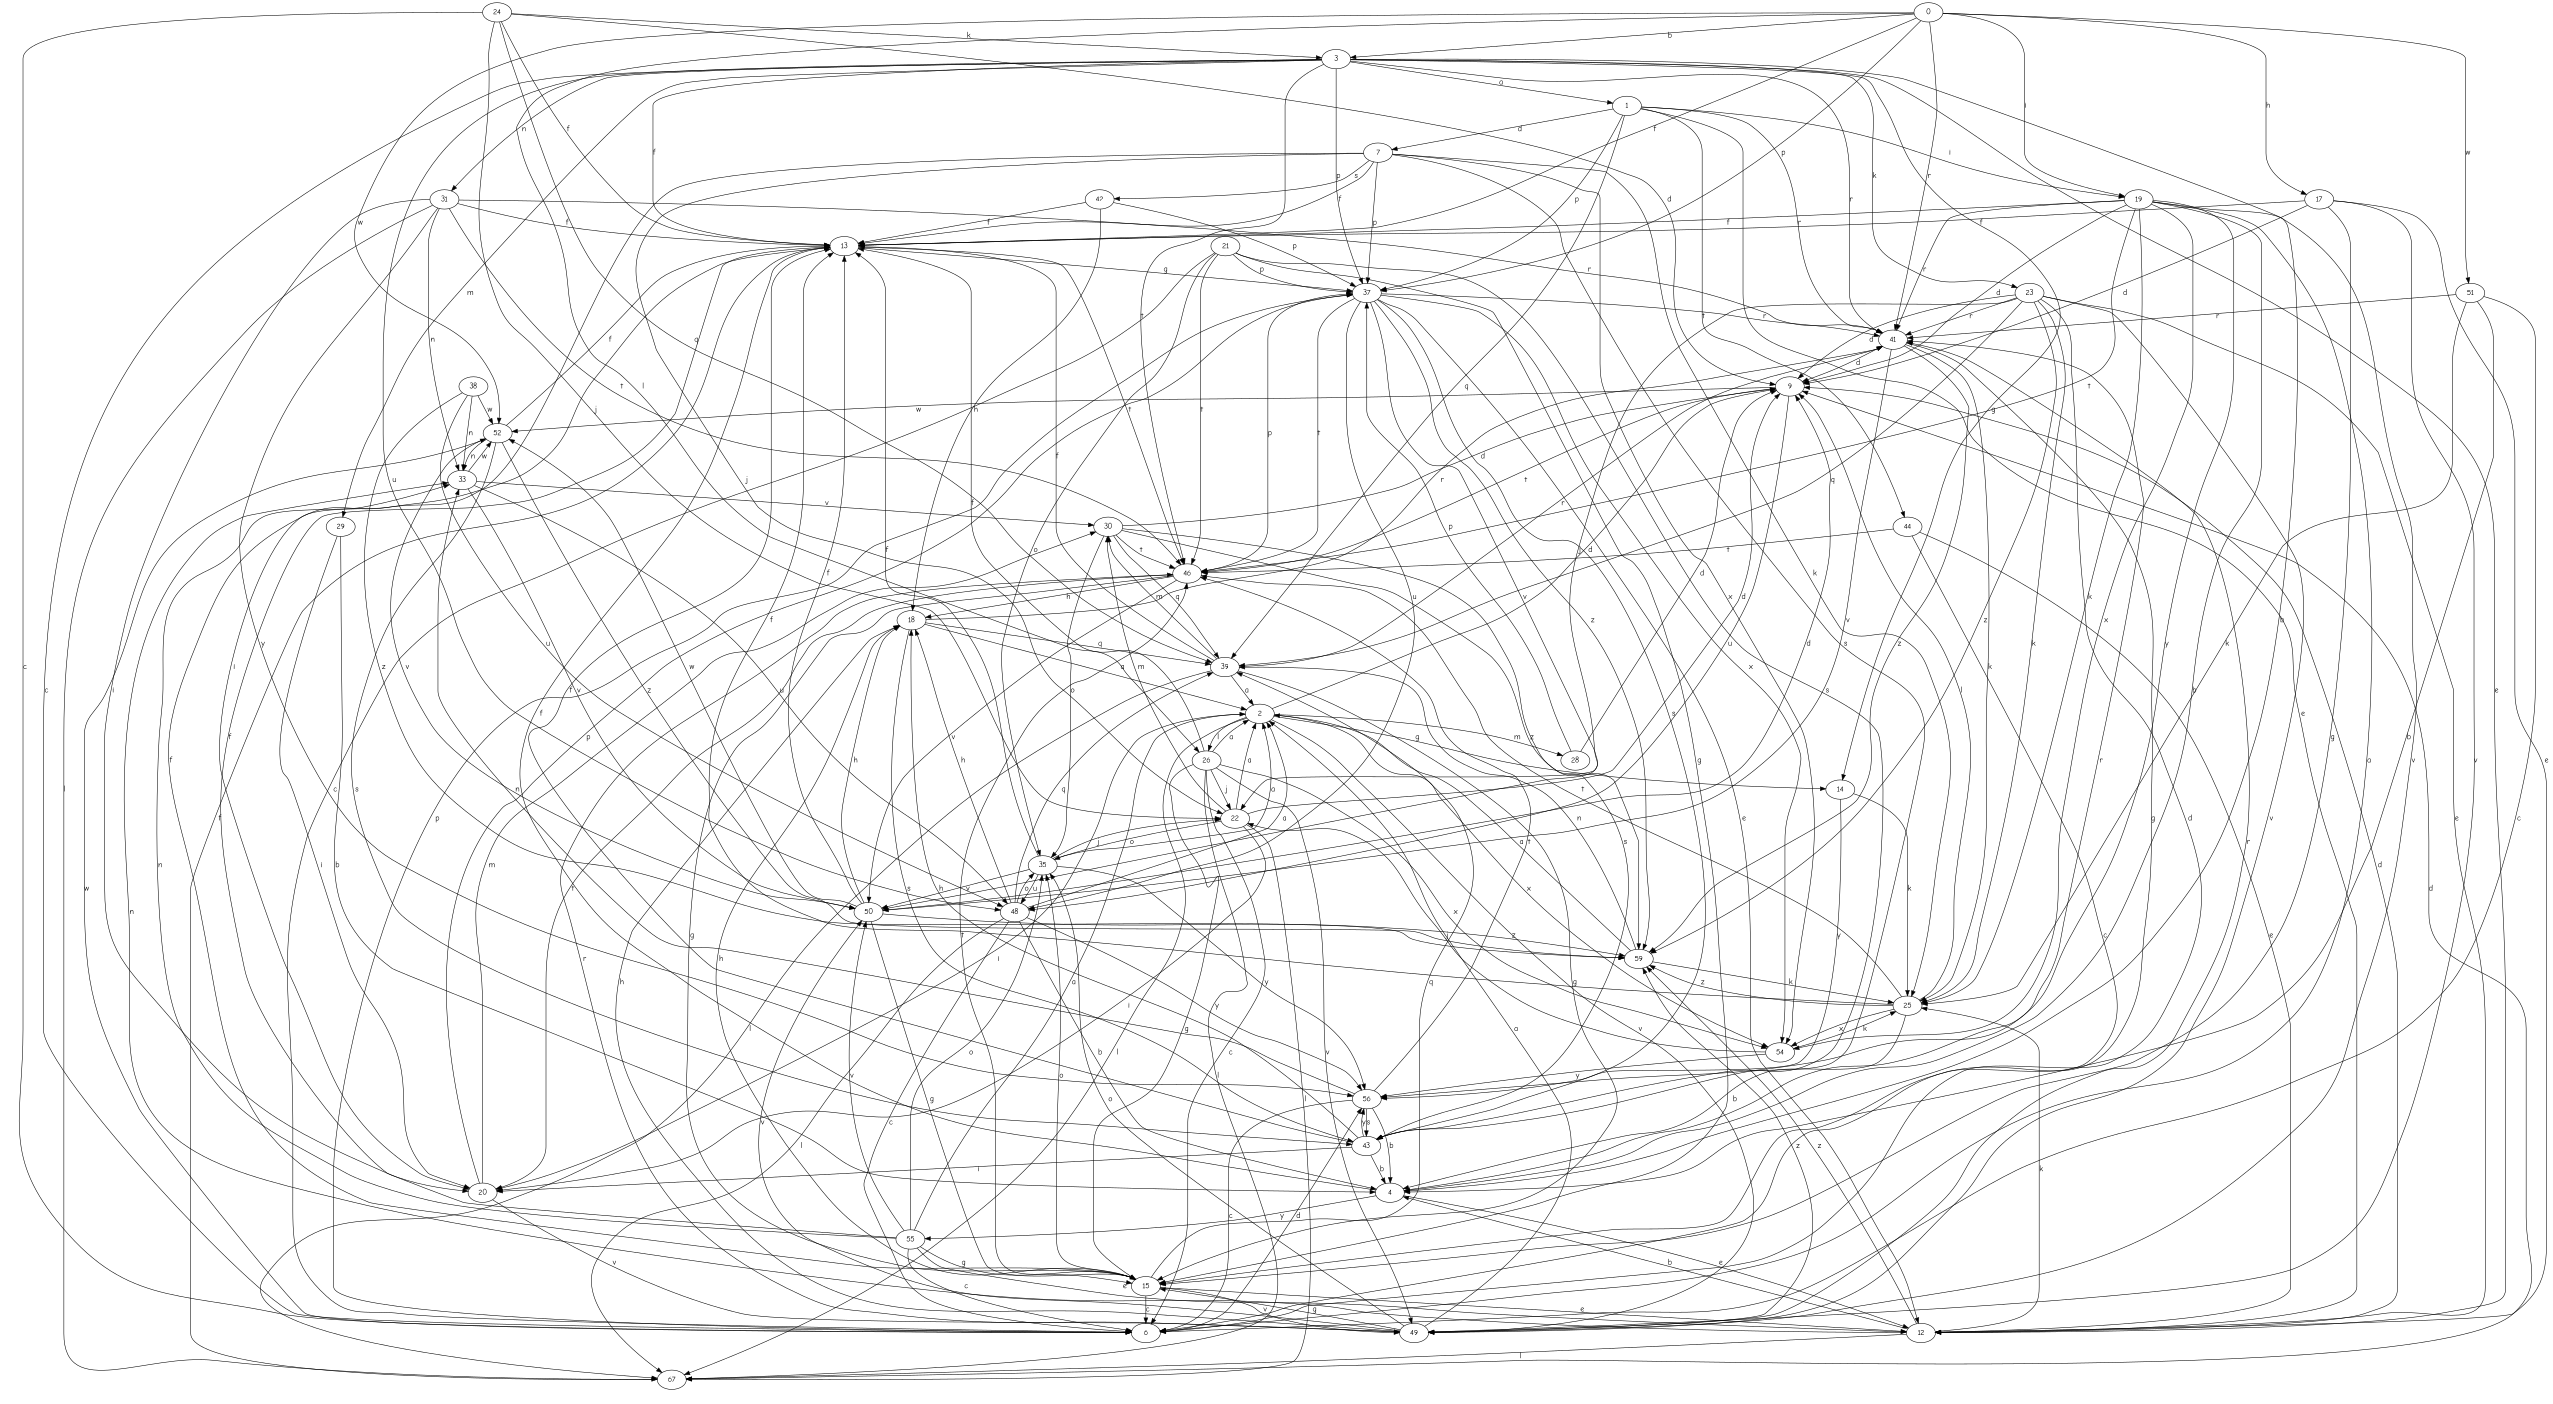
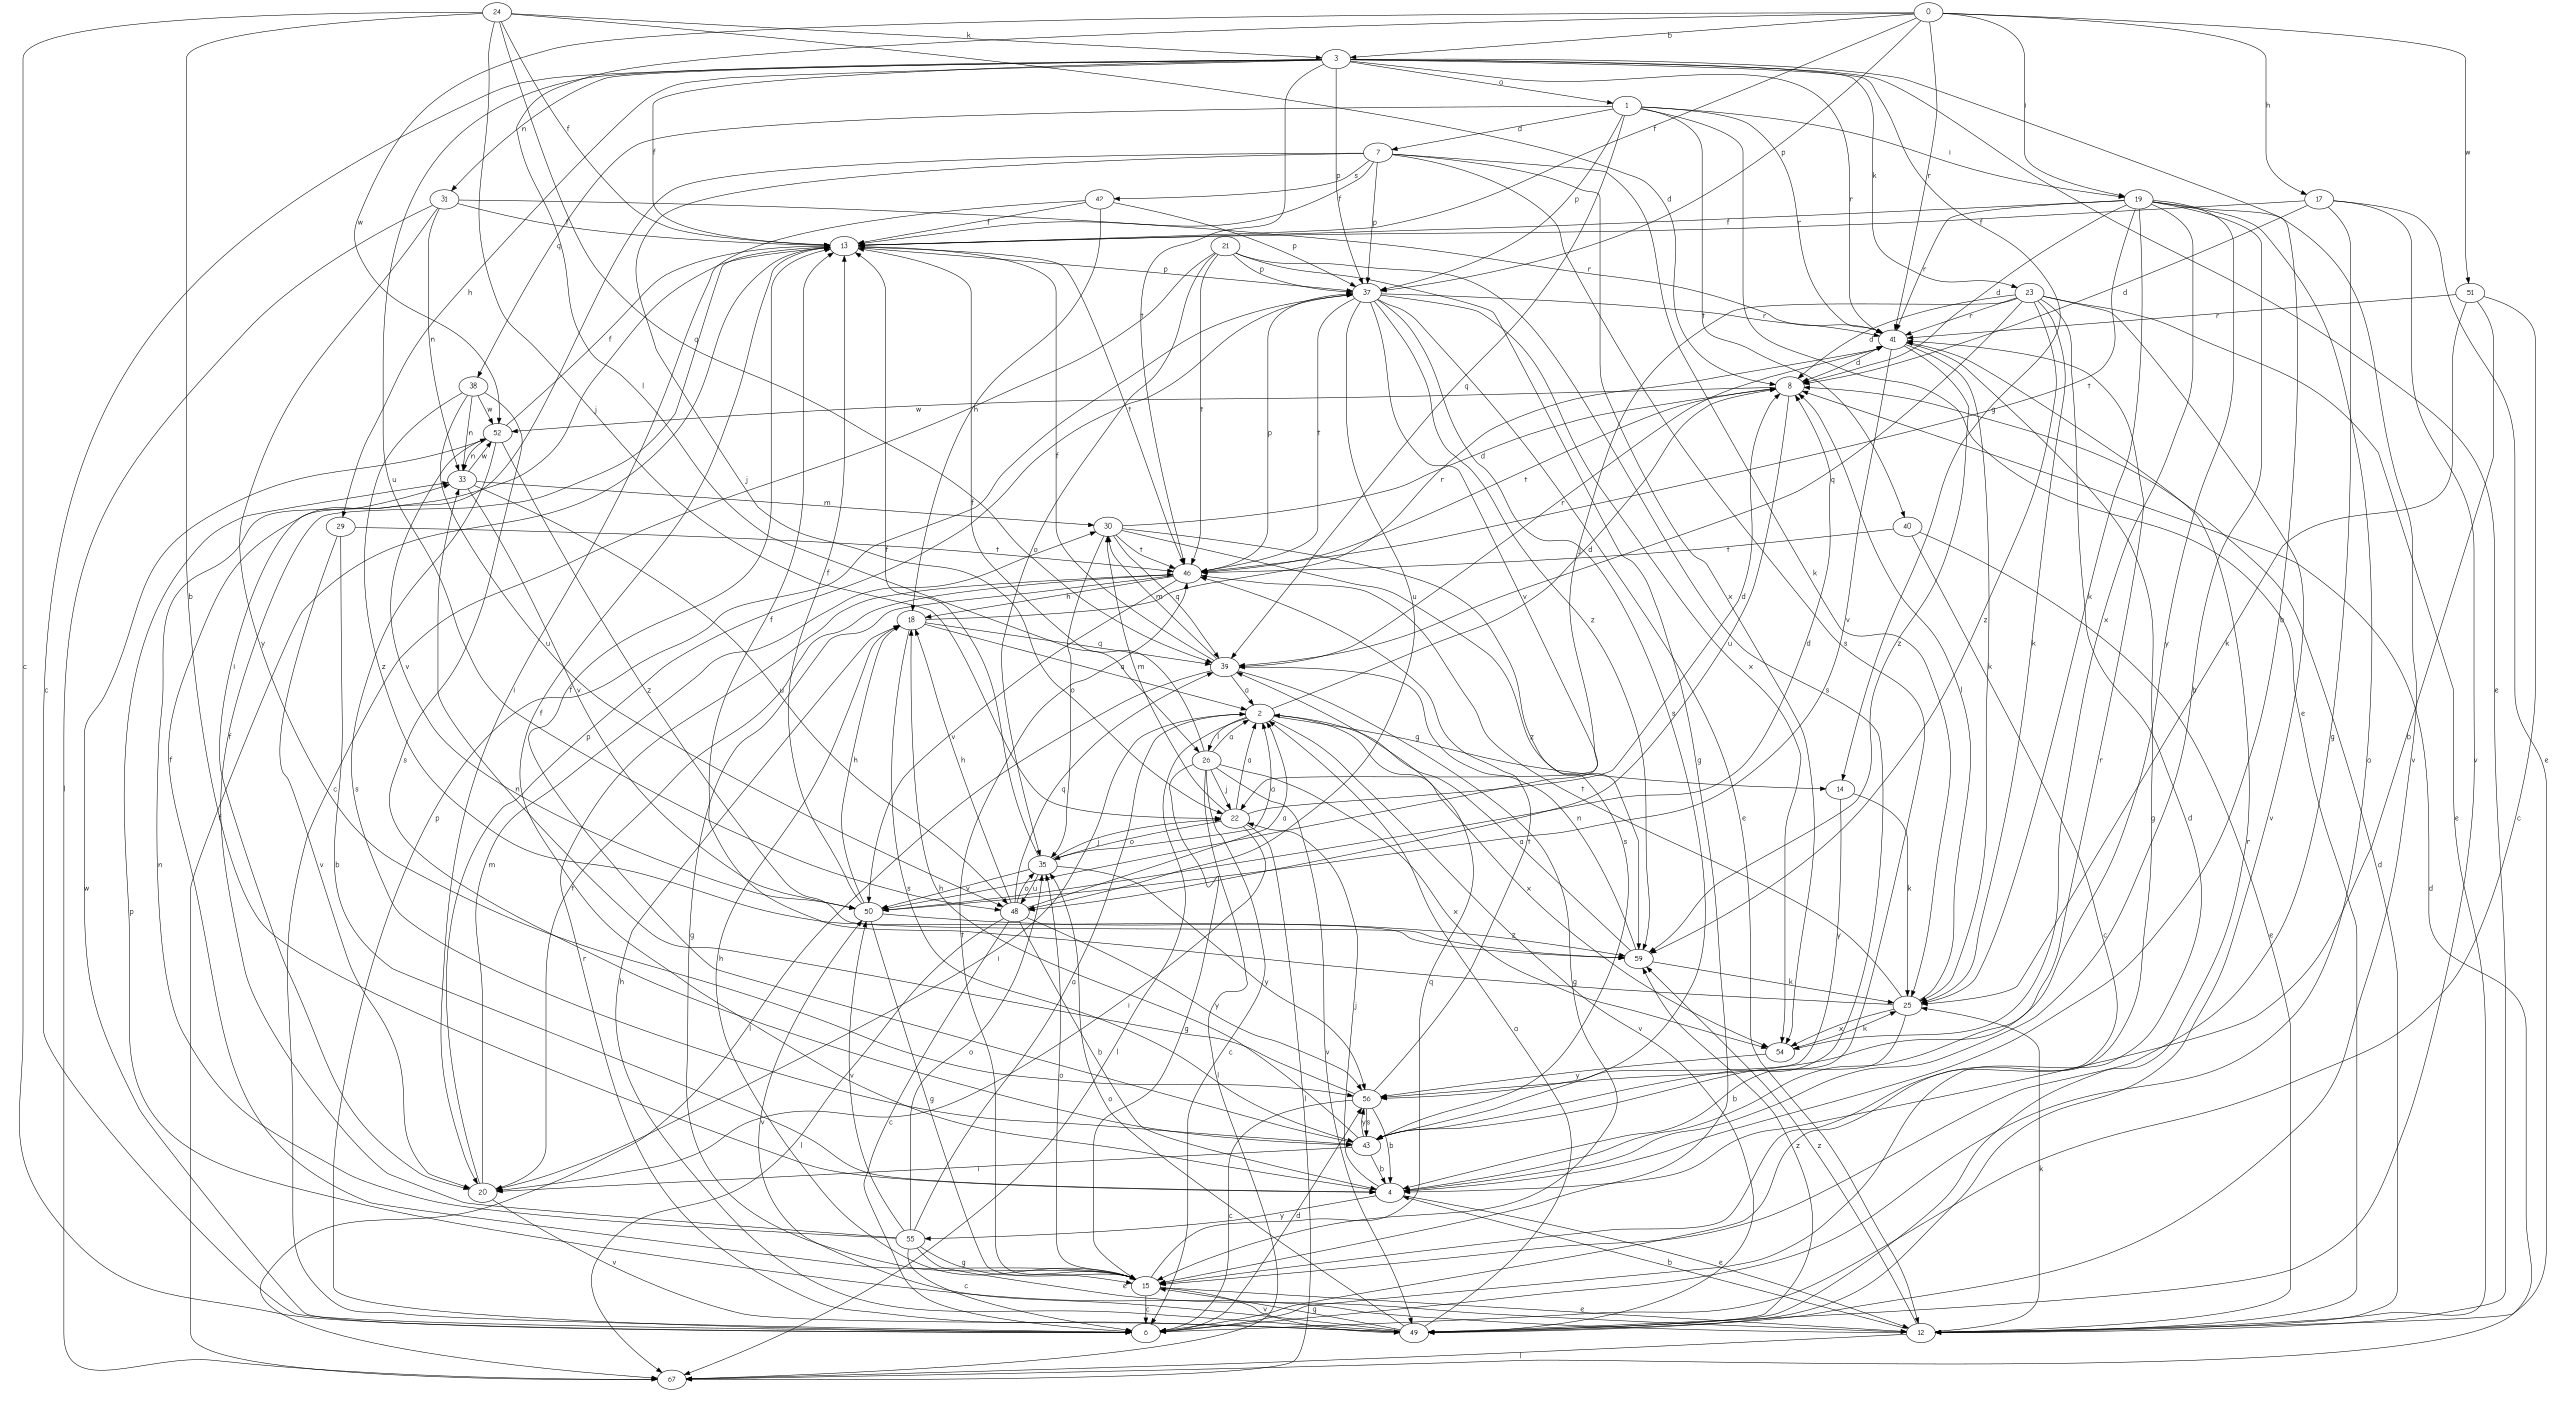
edge "1" -> "38": added, label "q"
edge "13" -> "37": label "g" -> "p"
edge "3" -> "29": label "m" -> "h"
node "9": label "9" -> "8"
edge "31" -> "46": now "29" -> "46"
edge "33" -> "30": label "v" -> "m"
node "44": label "44" -> "40"
edge "50" -> "52": removed, label "w"
edge "31" -> "20": now "42" -> "20"
node "28": removed
edge "29" -> "20": label "i" -> "v"
edge "12" -> "33": label "n" -> "p"
edge "24" -> "4": added, label "b"
edge "38" -> "43": added, label "s"
edge "54" -> "22": now "4" -> "22"
edge "25" -> "59": removed, label "z"
